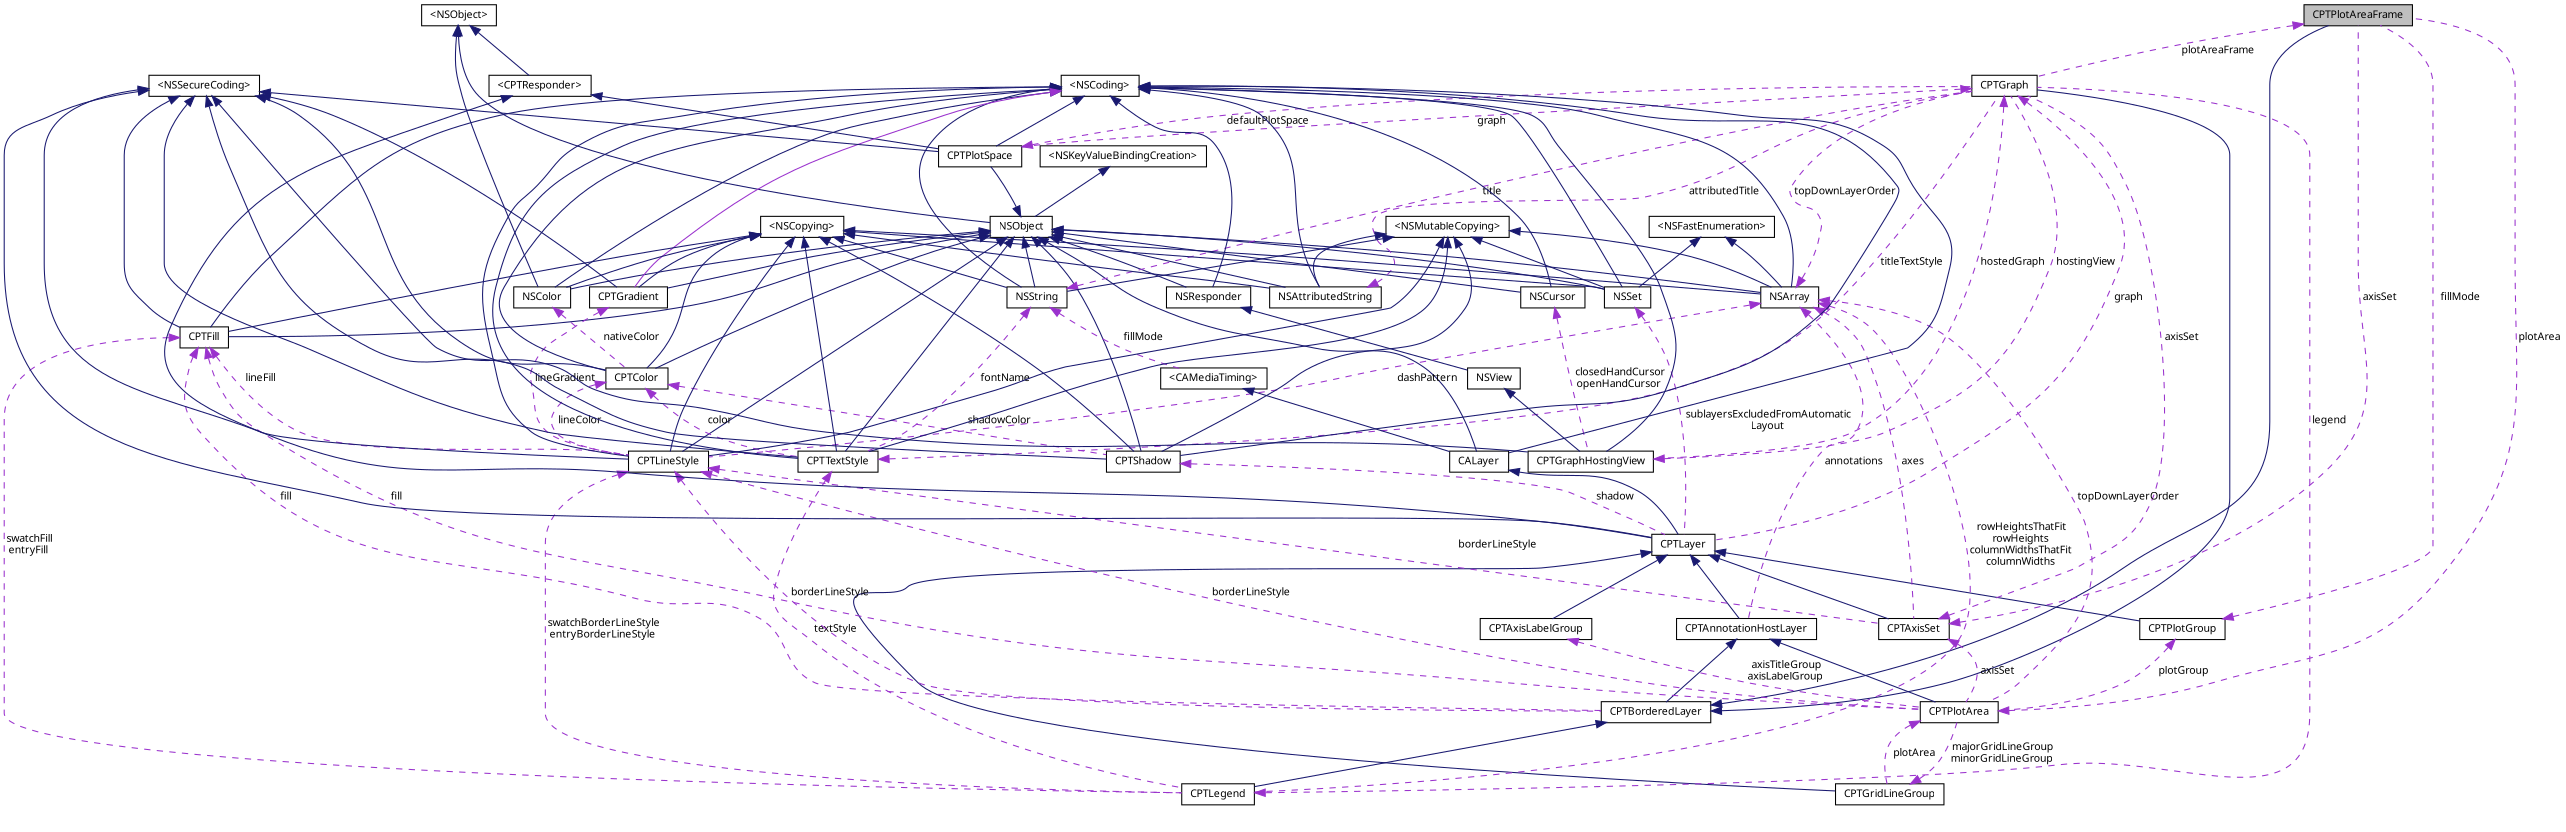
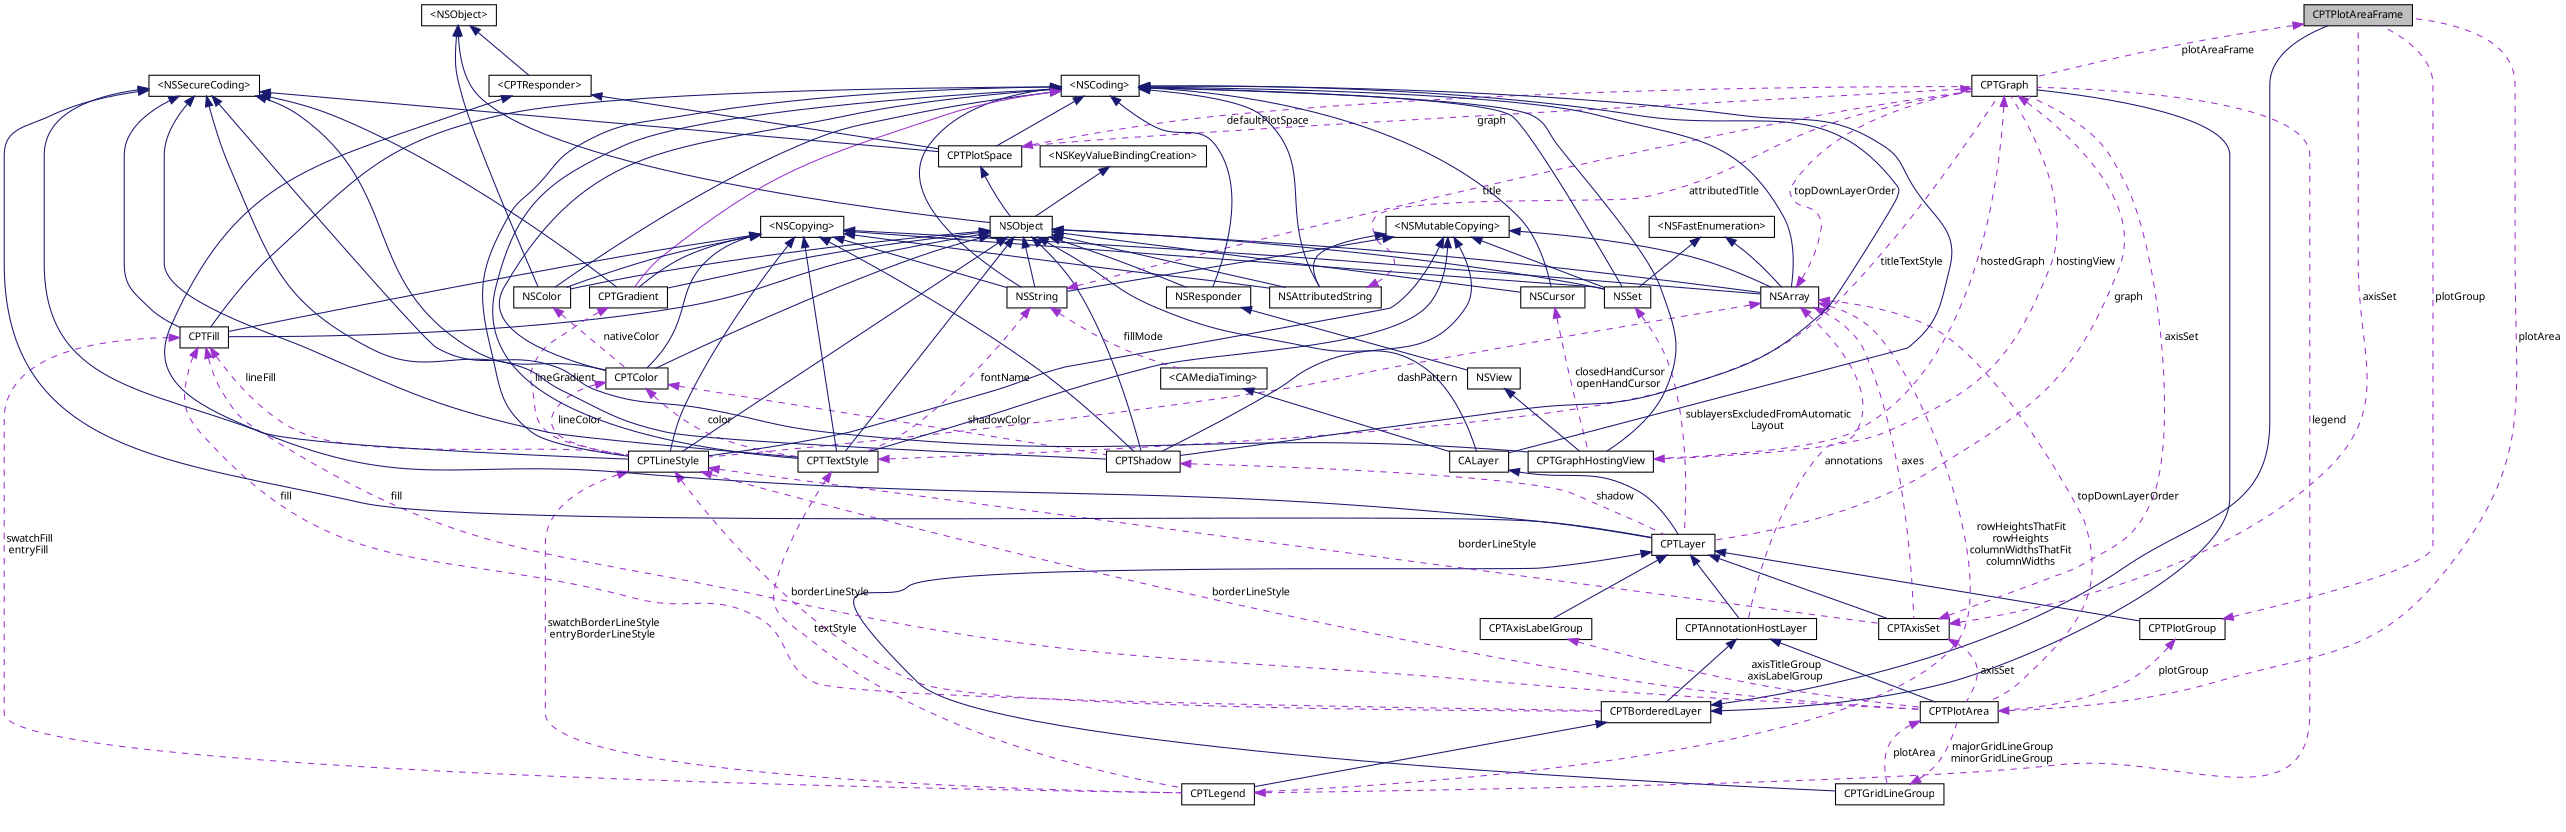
edge "CPTPlotSpace" -> "NSObject": reversed
edge "CPTPlotAreaFrame" -> "CPTPlotGroup": label " fillMode" -> " plotGroup"
